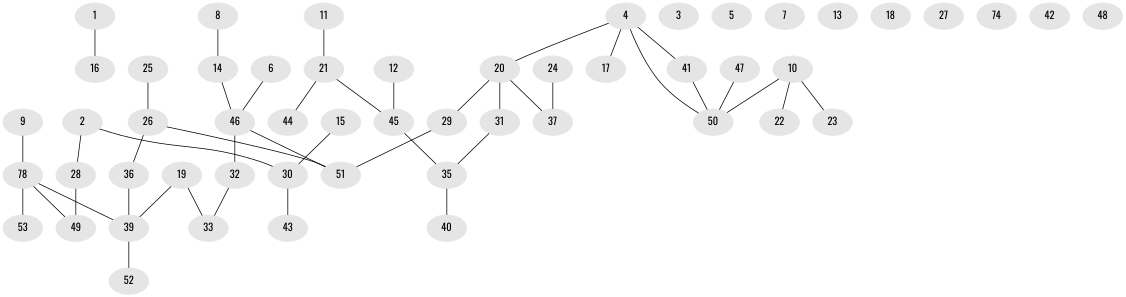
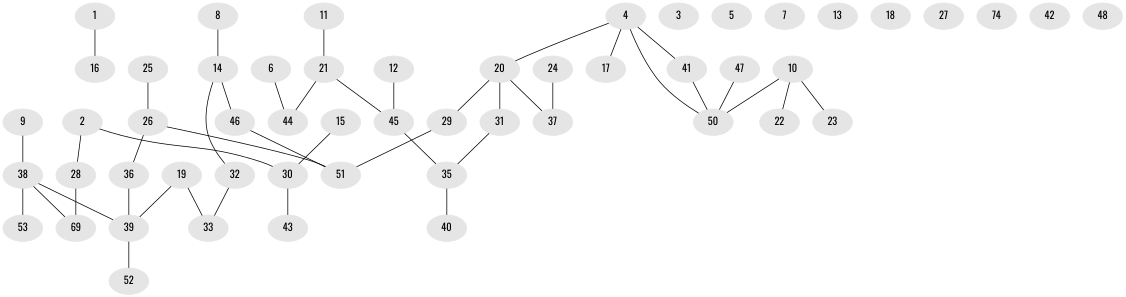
edge "6" -- "46": now "6" -- "44"
edge "46" -- "32": now "14" -- "32"
node "78": label "78" -> "38"
node "49": label "49" -> "69"
